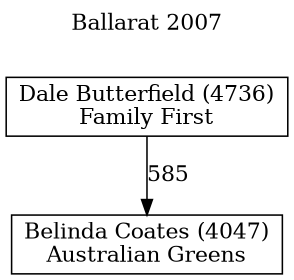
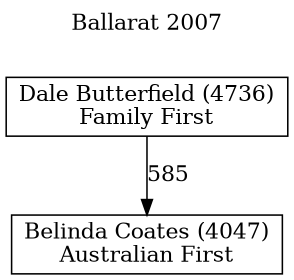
node "Belinda Coates (4047) Australian Greens": label "Belinda Coates (4047) Australian Greens" -> "Belinda Coates (4047) Australian First"
